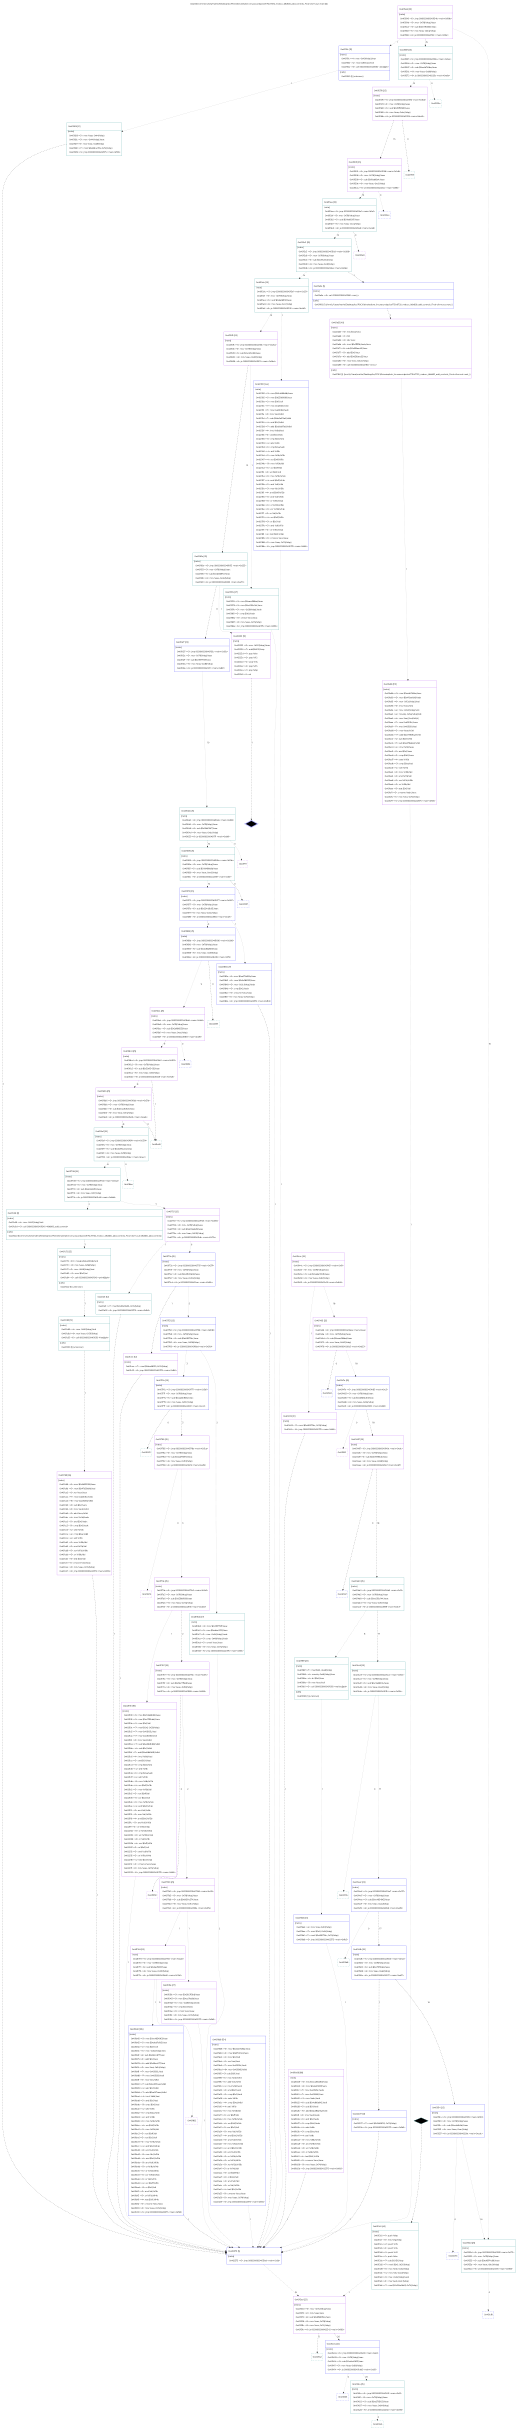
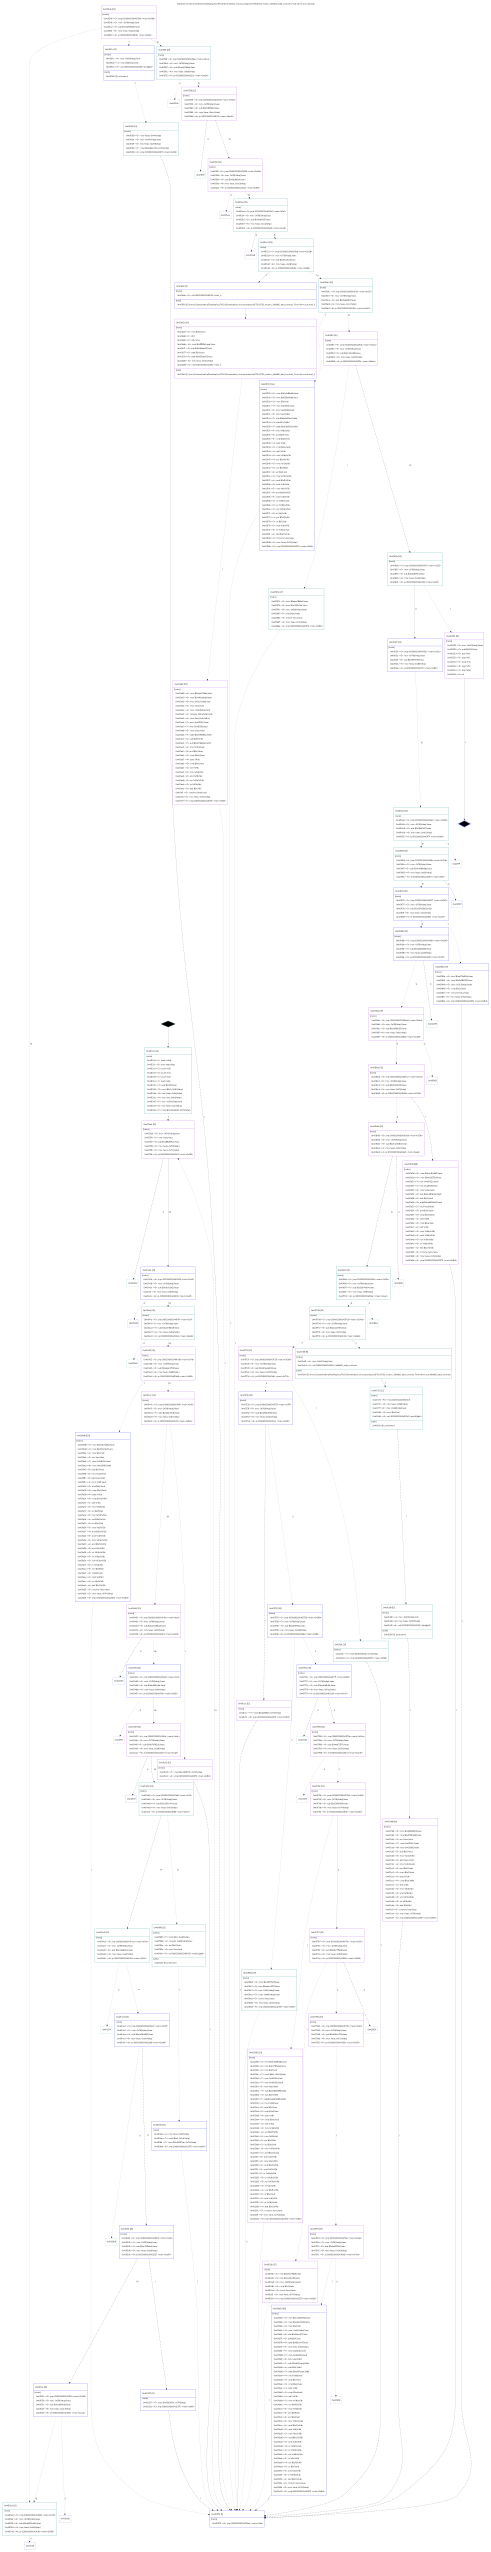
edge "0x4016bd [25]" -> "0x401e65": now "0x4016bd [25]" -> "0x401b08 [88]"
node "0x401433 [25]": added
edge "0x4017d0 [25]" -> "0x40193e [27]": now "0x4017b7 [25]" -> "0x40193e [27]"
